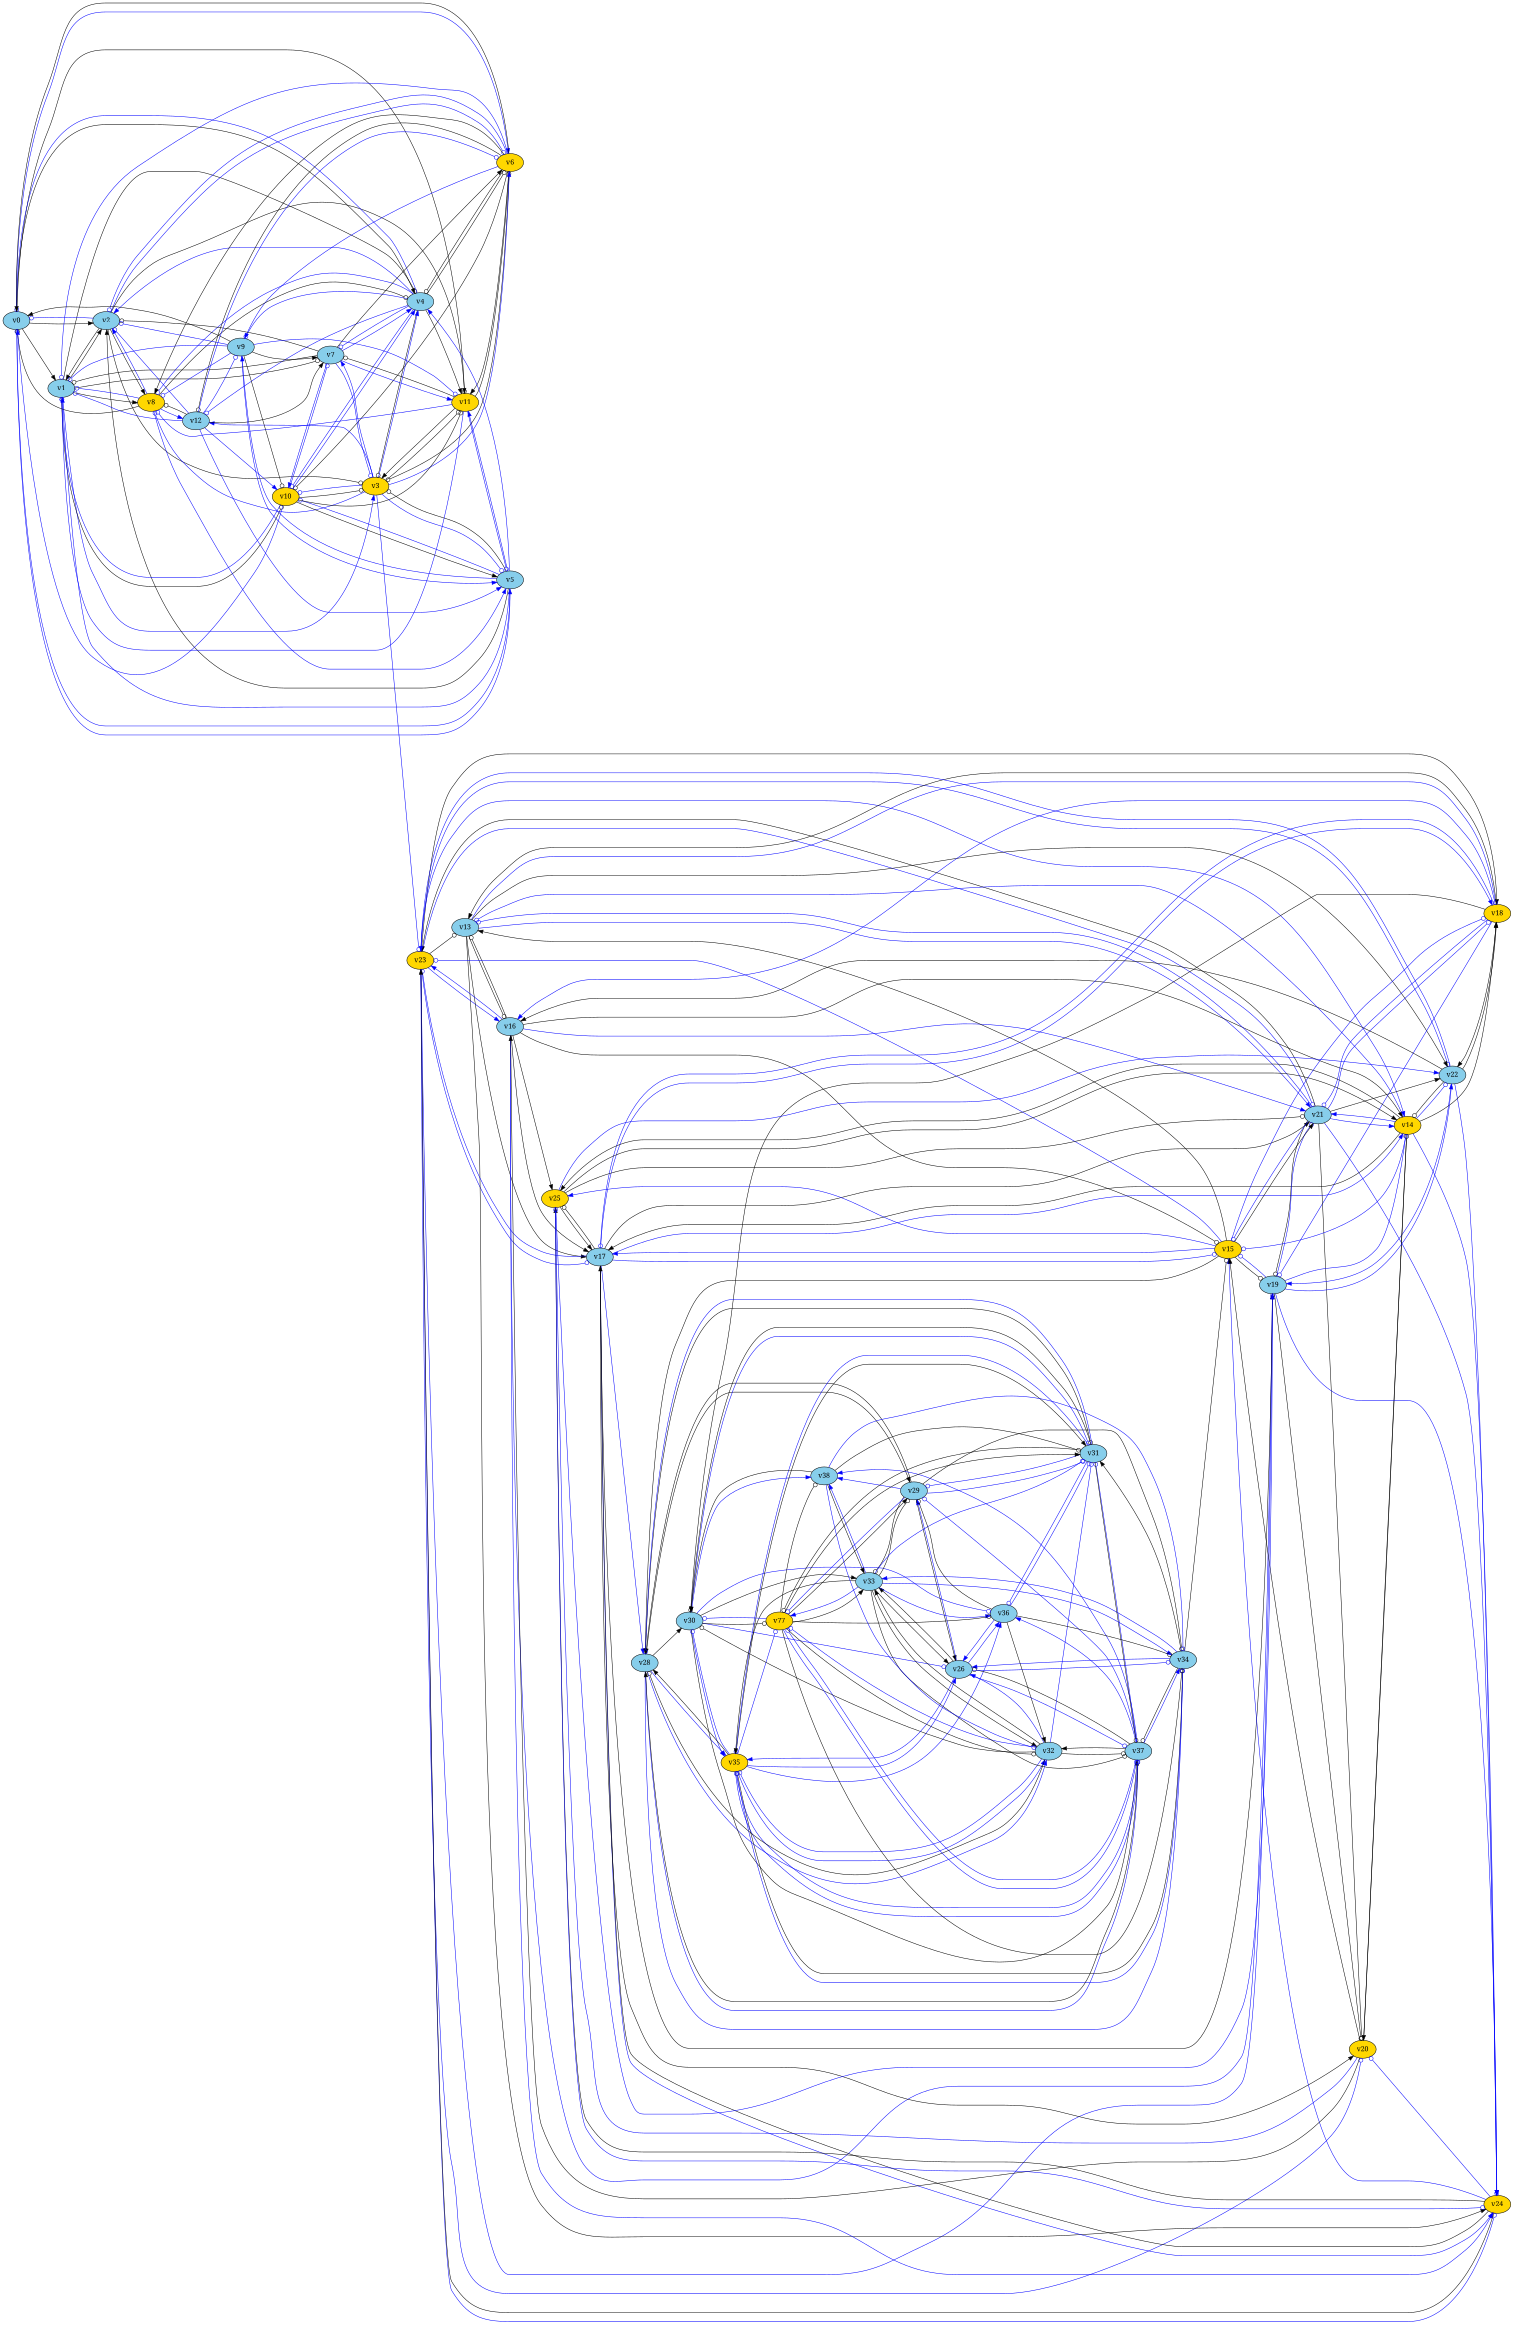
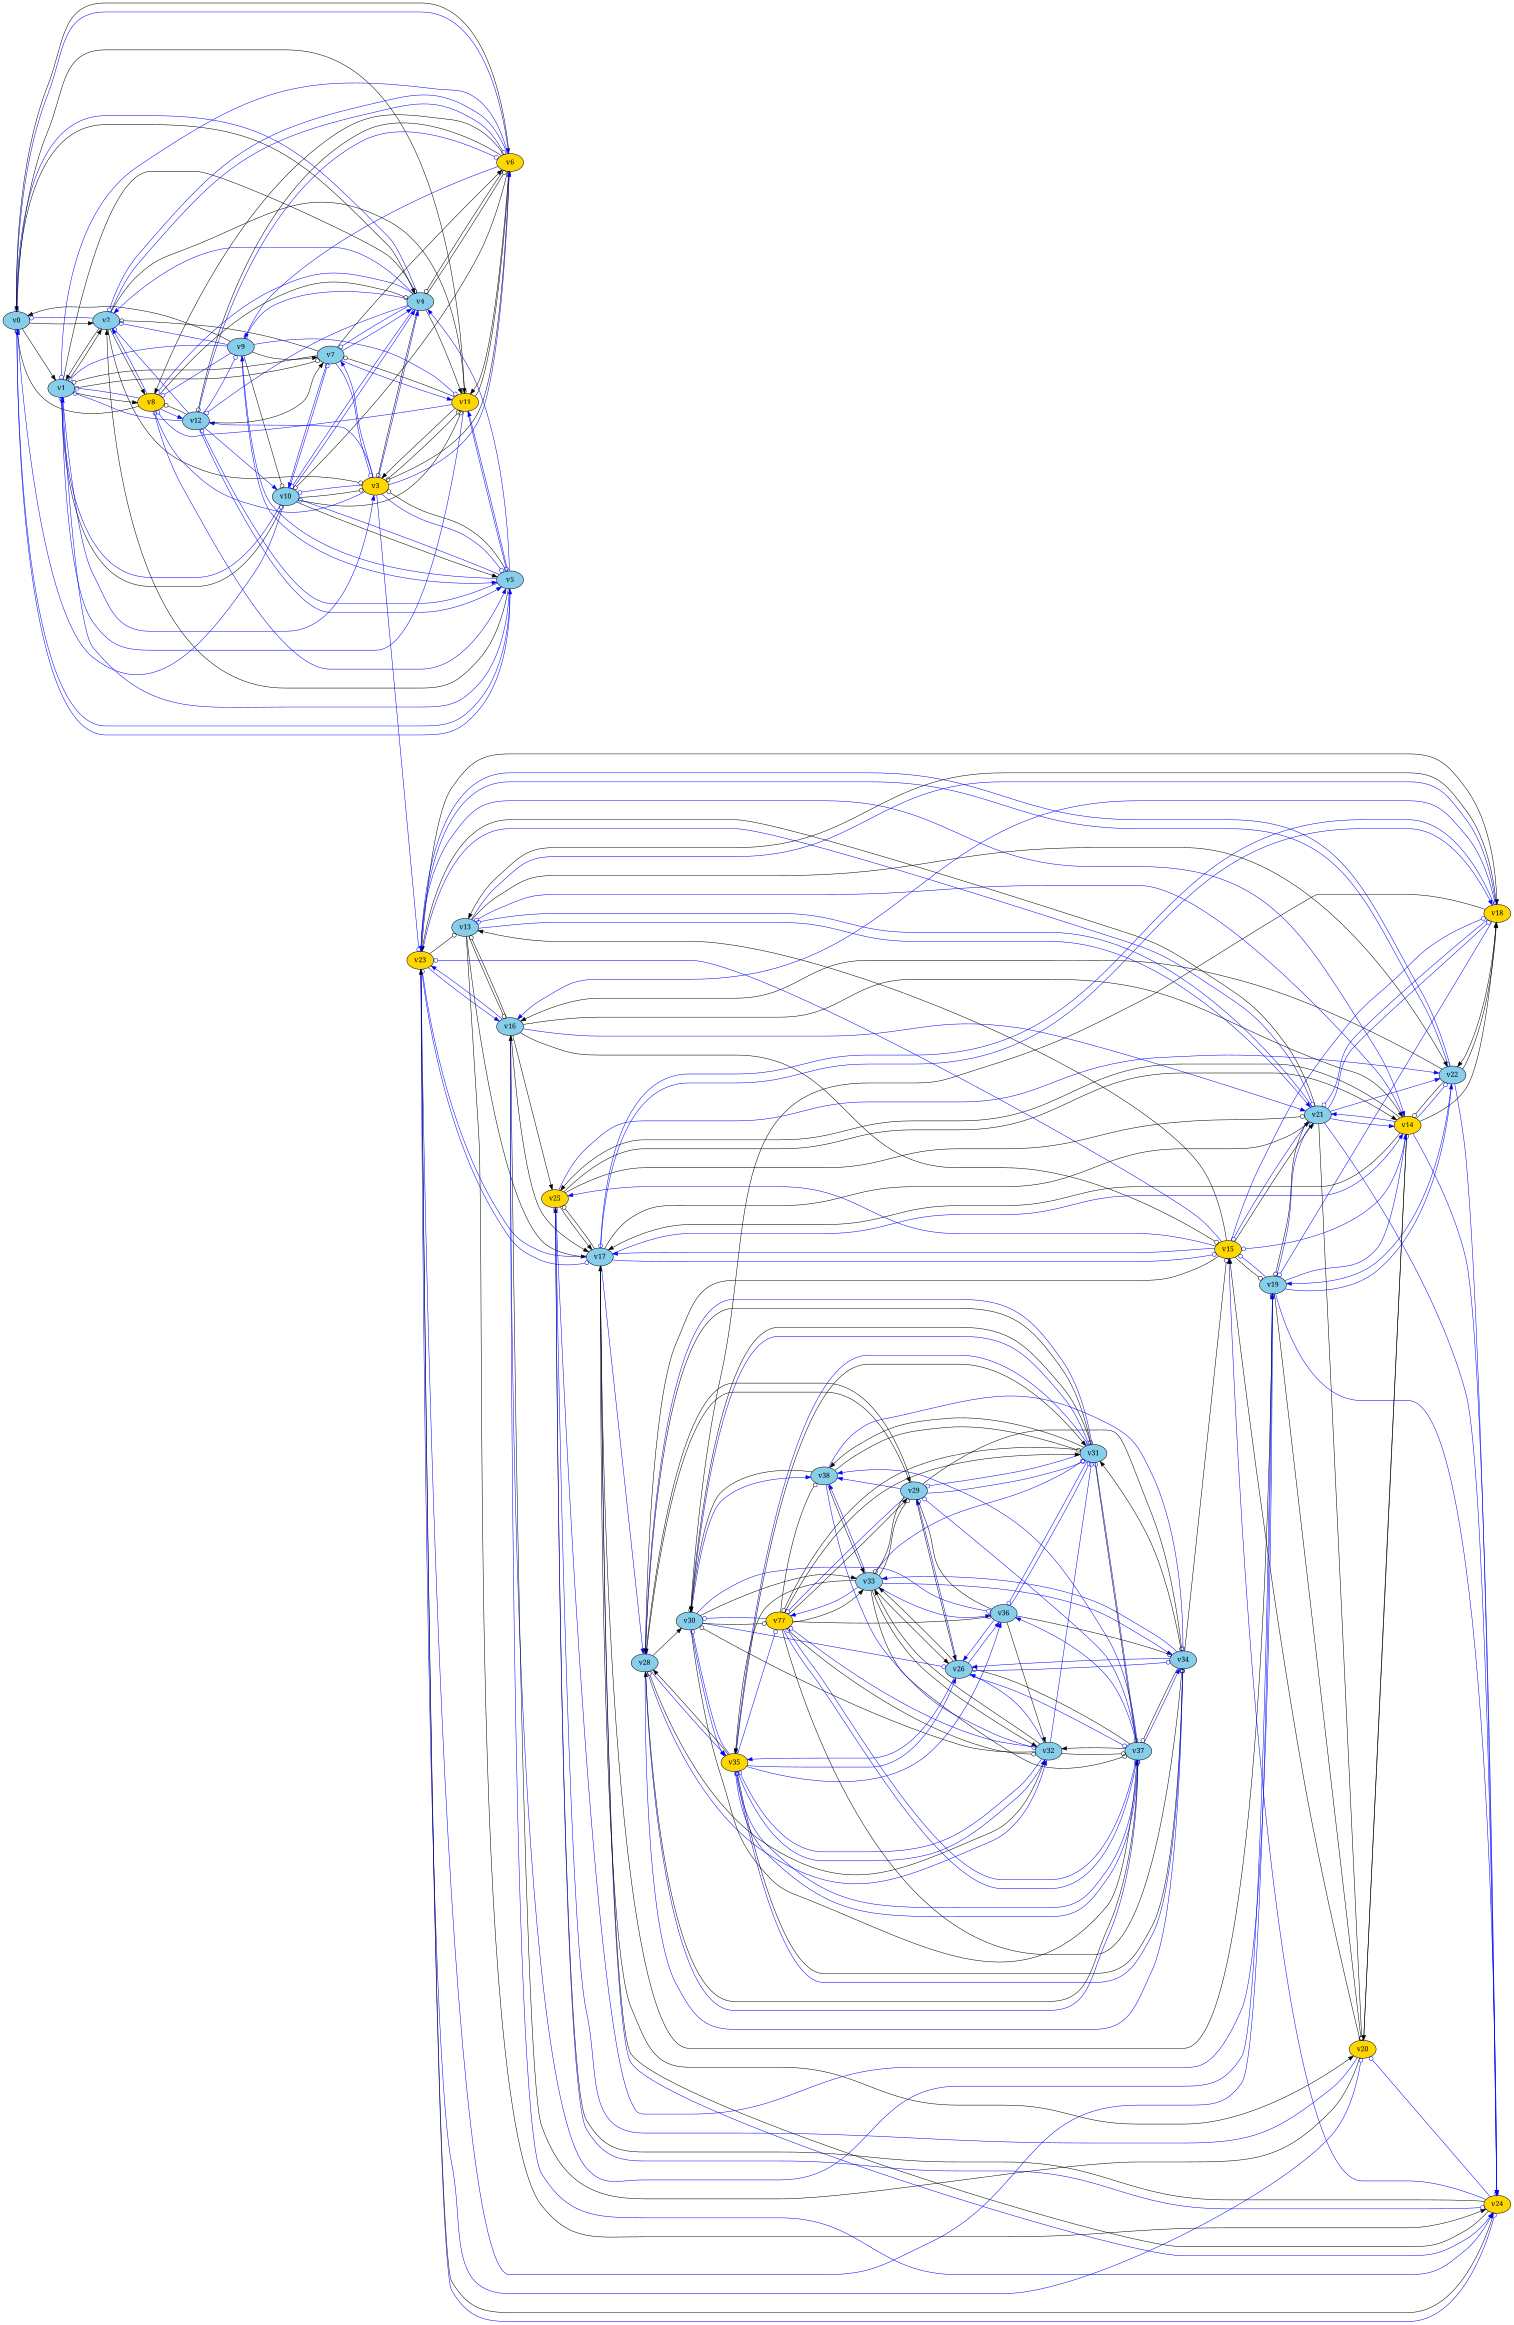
node "v10": fillcolor gold -> skyblue
edge "v5" -> "v12": added
edge "v21" -> "v22": color black -> blue
edge "v19" -> "v14": arrowhead odot -> normal
edge "v31" -> "v38": added
edge "v23" -> "v19": arrowhead normal -> odot
